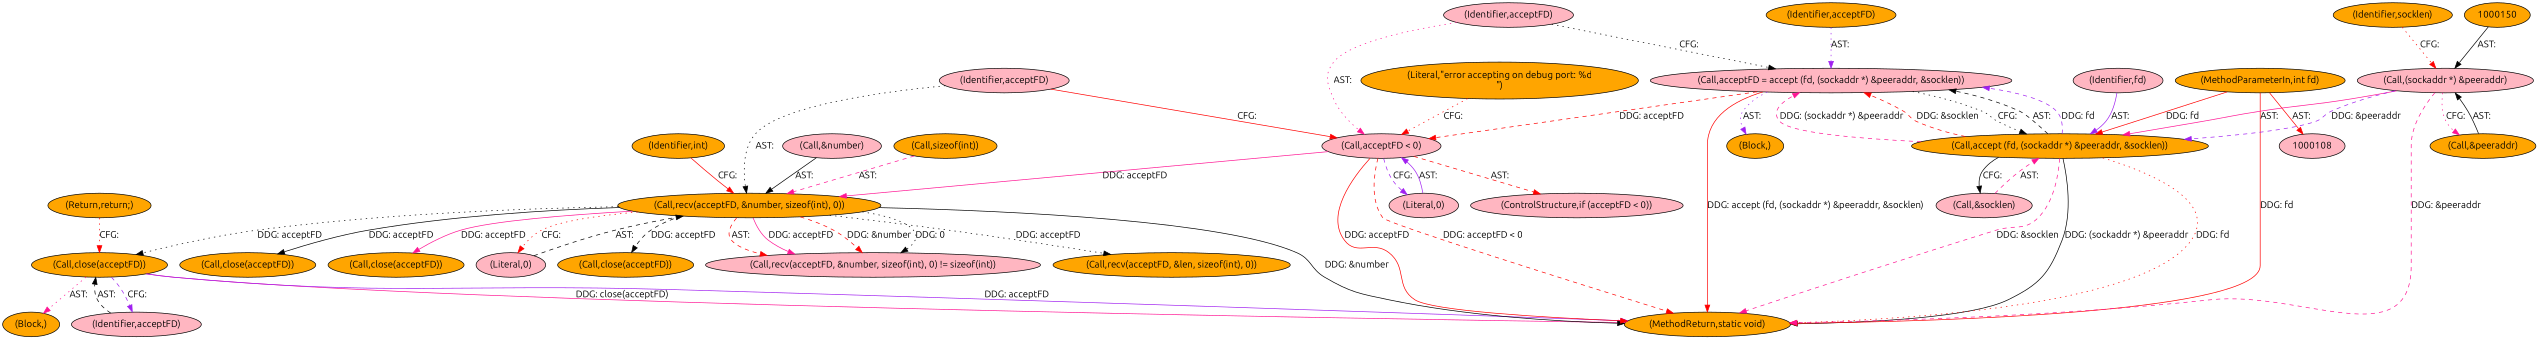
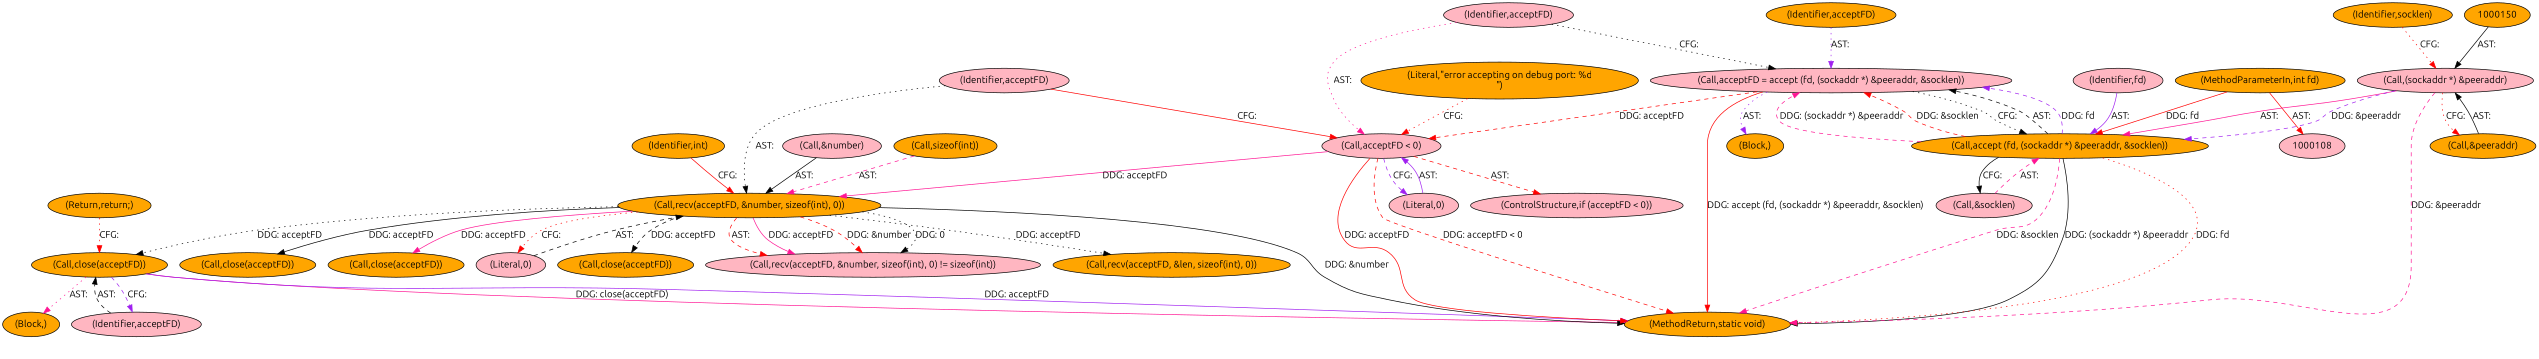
edge "(Call,(sockaddr *) &peeraddr)" -> "(Call,&peeraddr)": color deeppink -> red
edge "(MethodParameterIn,int fd)" -> "(MethodReturn,static void)": removed, label "DDG: fd"
